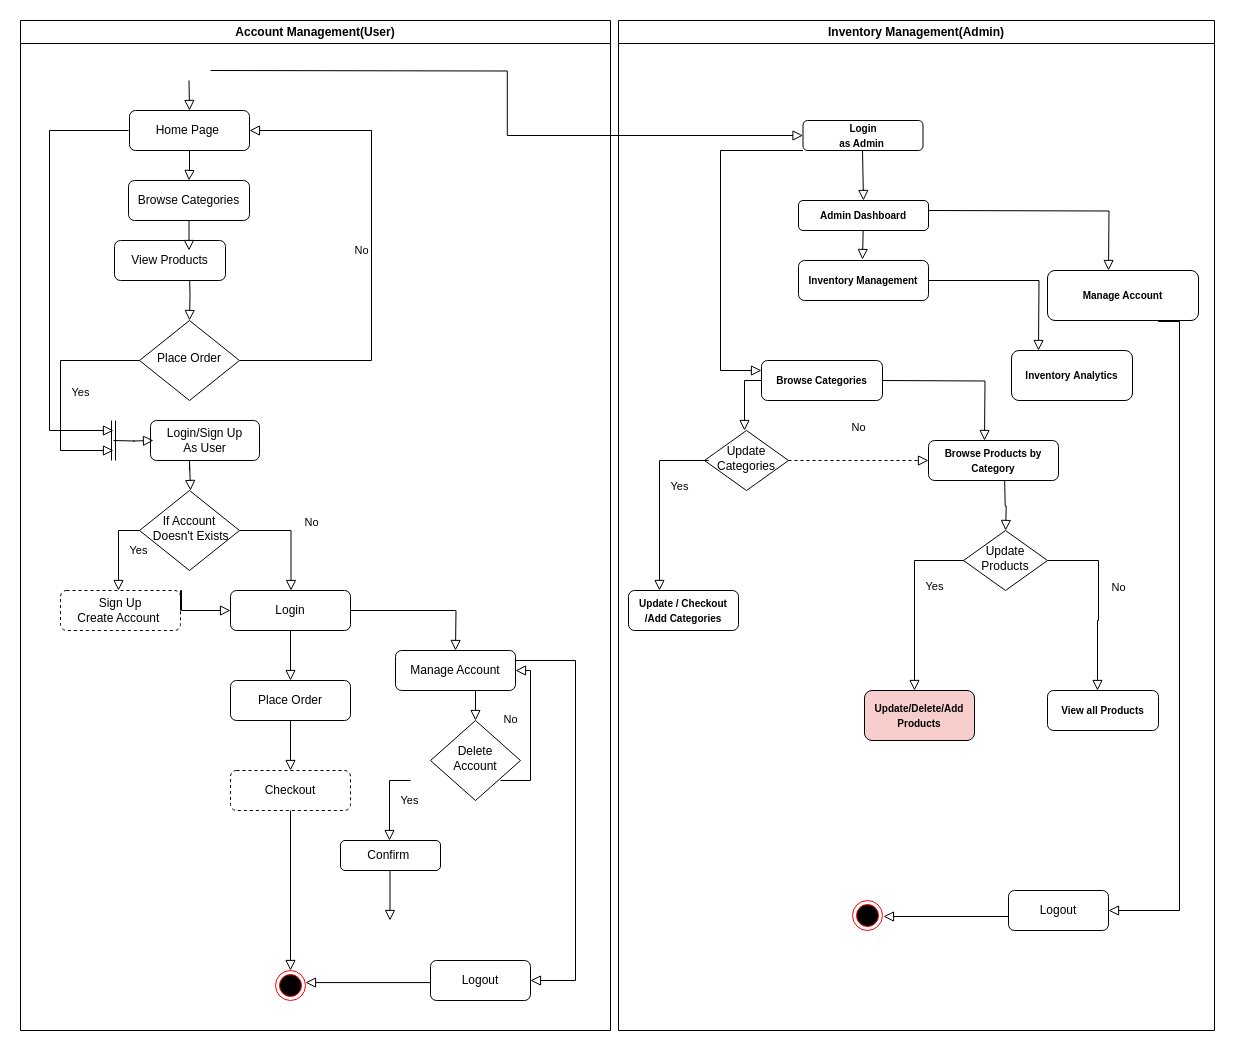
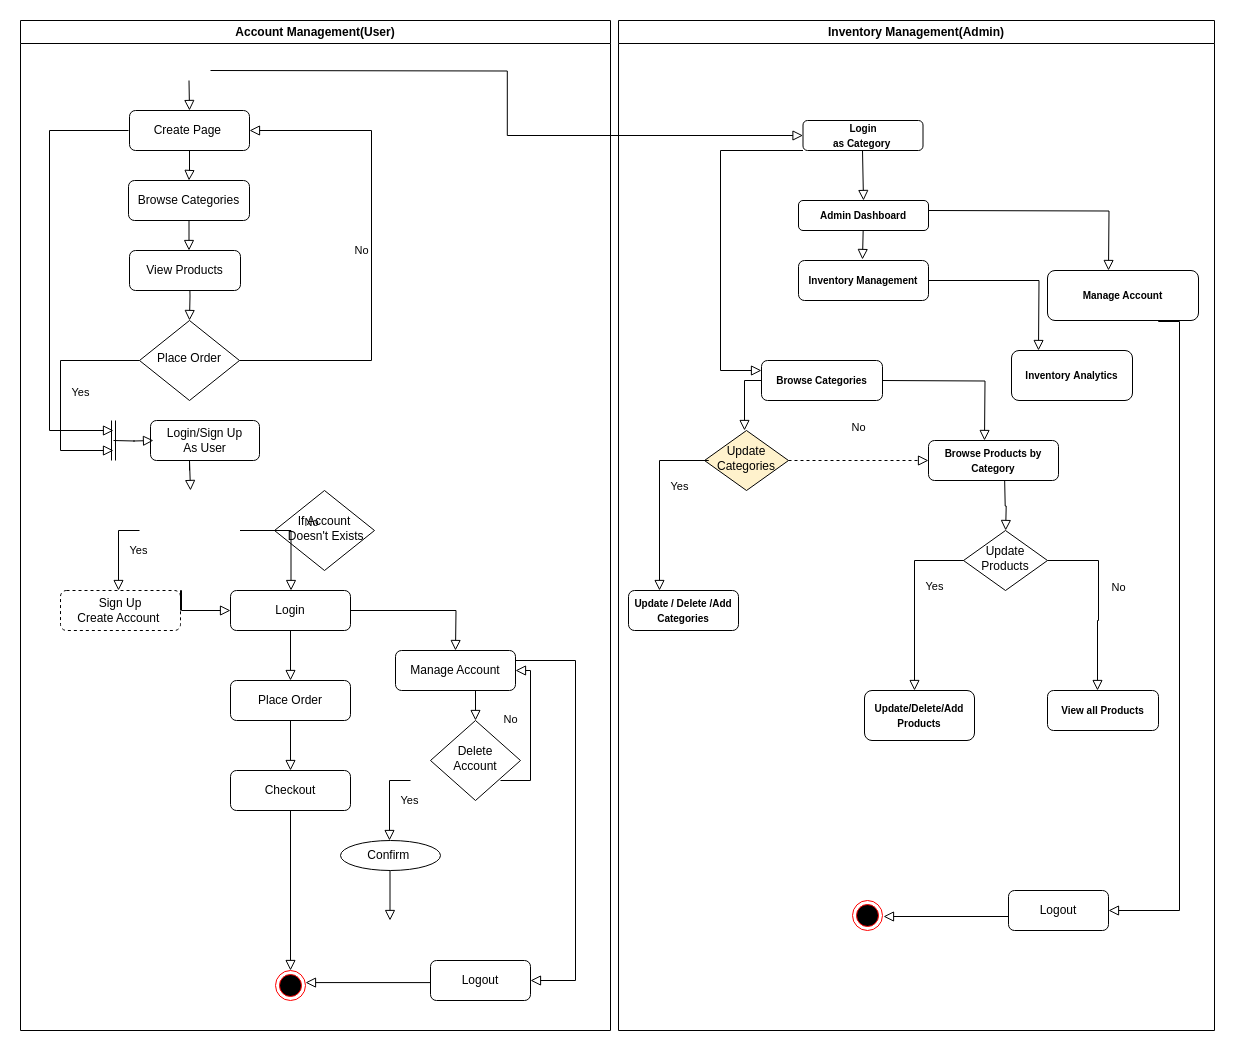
node "Home Page": label "Home Page" -> "Create Page"
node "Login as Admin": label "Login as Admin" -> "Login as Category"
node "View Products": moved (170, 261) -> (185, 271)
node "Update Categories": fillcolor #ffffff -> #fff2cc
node "If Account Doesn't Exists": moved (190, 531) -> (325, 531)
node "Update / Checkout /Add Categories": label "Update / Checkout /Add Categories" -> "Update / Delete /Add Categories"
node "Update/Delete/Add Products": fillcolor #f8cecc -> #ffffff
node "Checkout": style dashed -> solid
node "Confirm": shape rounded rectangle -> ellipse
